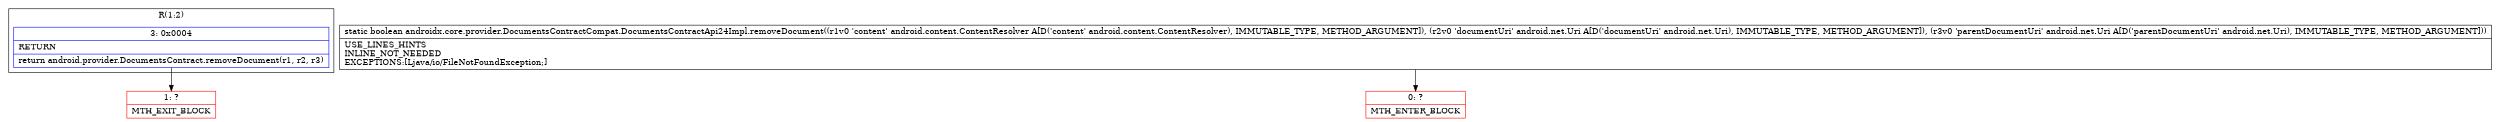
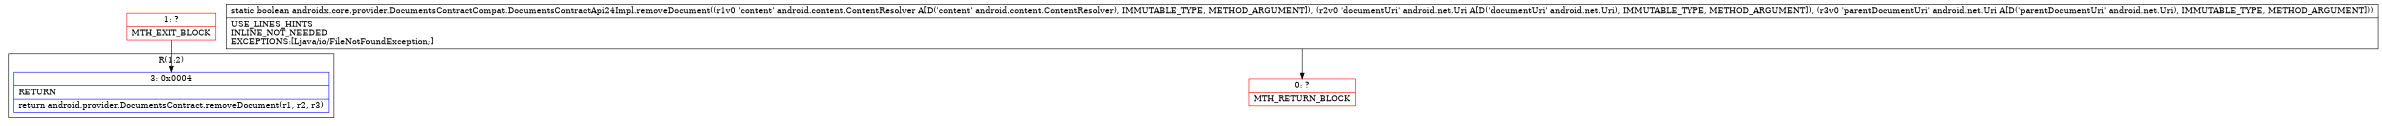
edge "3: 0x0004" -> "1: ?": reversed
node "0: ?": text "MTH_ENTER_BLOCK" -> "MTH_RETURN_BLOCK"
